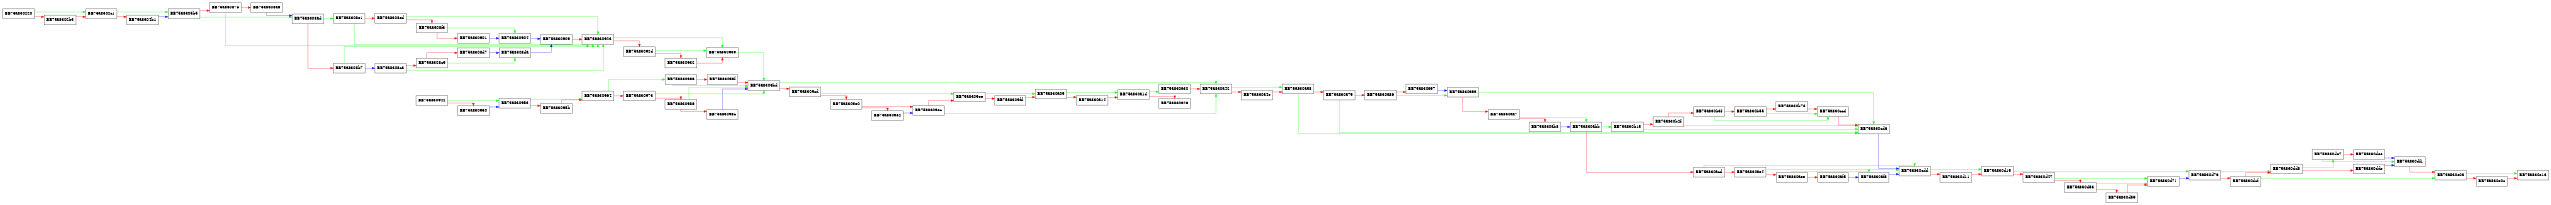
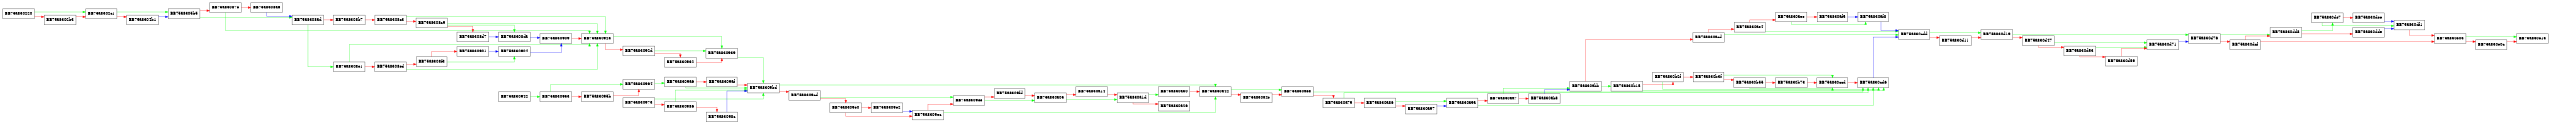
edge "BB75a8308b7" -> "BB75a830923": now "BB75a8308c9" -> "BB75a830923"
edge "BB75a8308b7" -> "BB75a8308c3": color blue -> red
edge "BB75a830964" -> "BB75a830973": removed
node "BB75a830950": removed
edge "BB75a830dcf" -> "BB75a830e03": color green -> red
